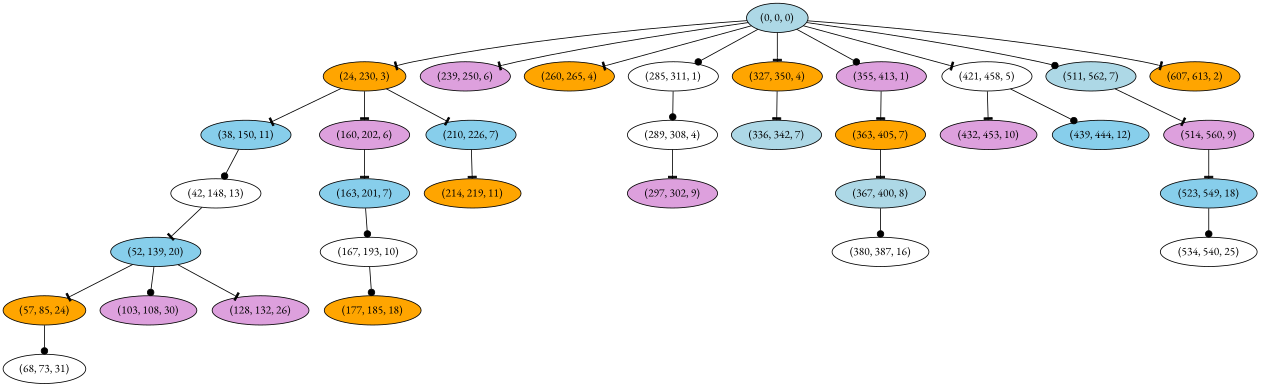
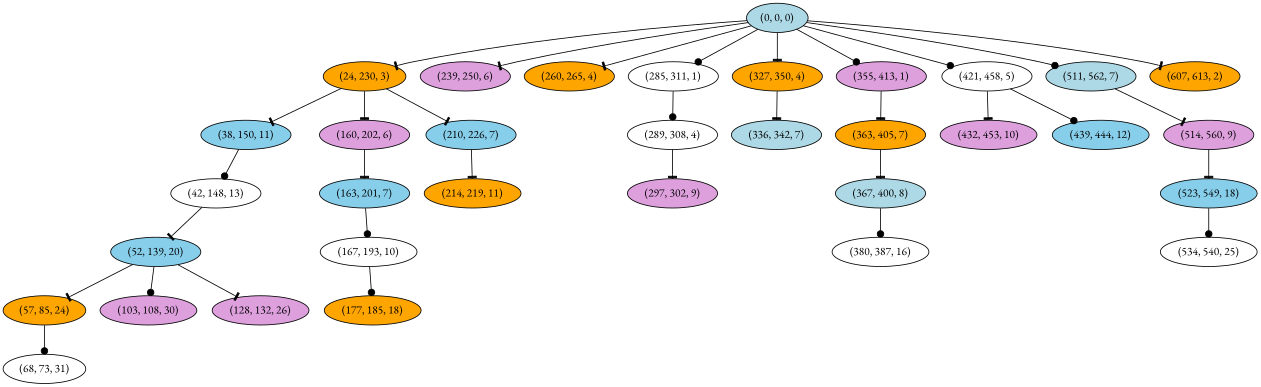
edge "(0, 0, 0)" -> "(421, 458, 5)": arrowhead tee -> dot
